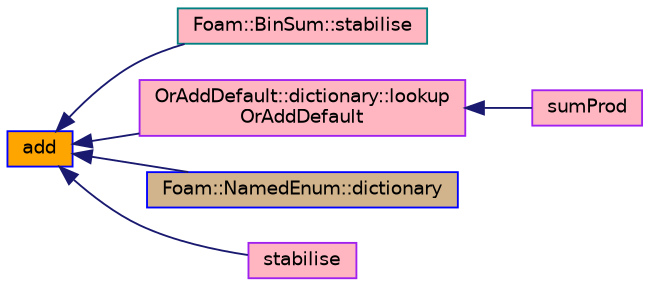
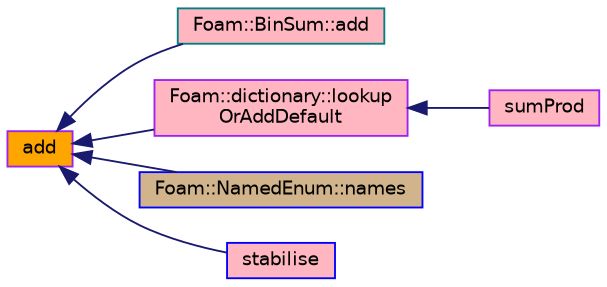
node "Foam::BinSum::stabilise": label "Foam::BinSum::stabilise" -> "Foam::BinSum::add"
node "OrAddDefault::dictionary::lookup OrAddDefault": label "OrAddDefault::dictionary::lookup OrAddDefault" -> "Foam::dictionary::lookup OrAddDefault"
node "add": color blue -> purple
node "Foam::NamedEnum::dictionary": label "Foam::NamedEnum::dictionary" -> "Foam::NamedEnum::names"
node "stabilise": color purple -> blue
